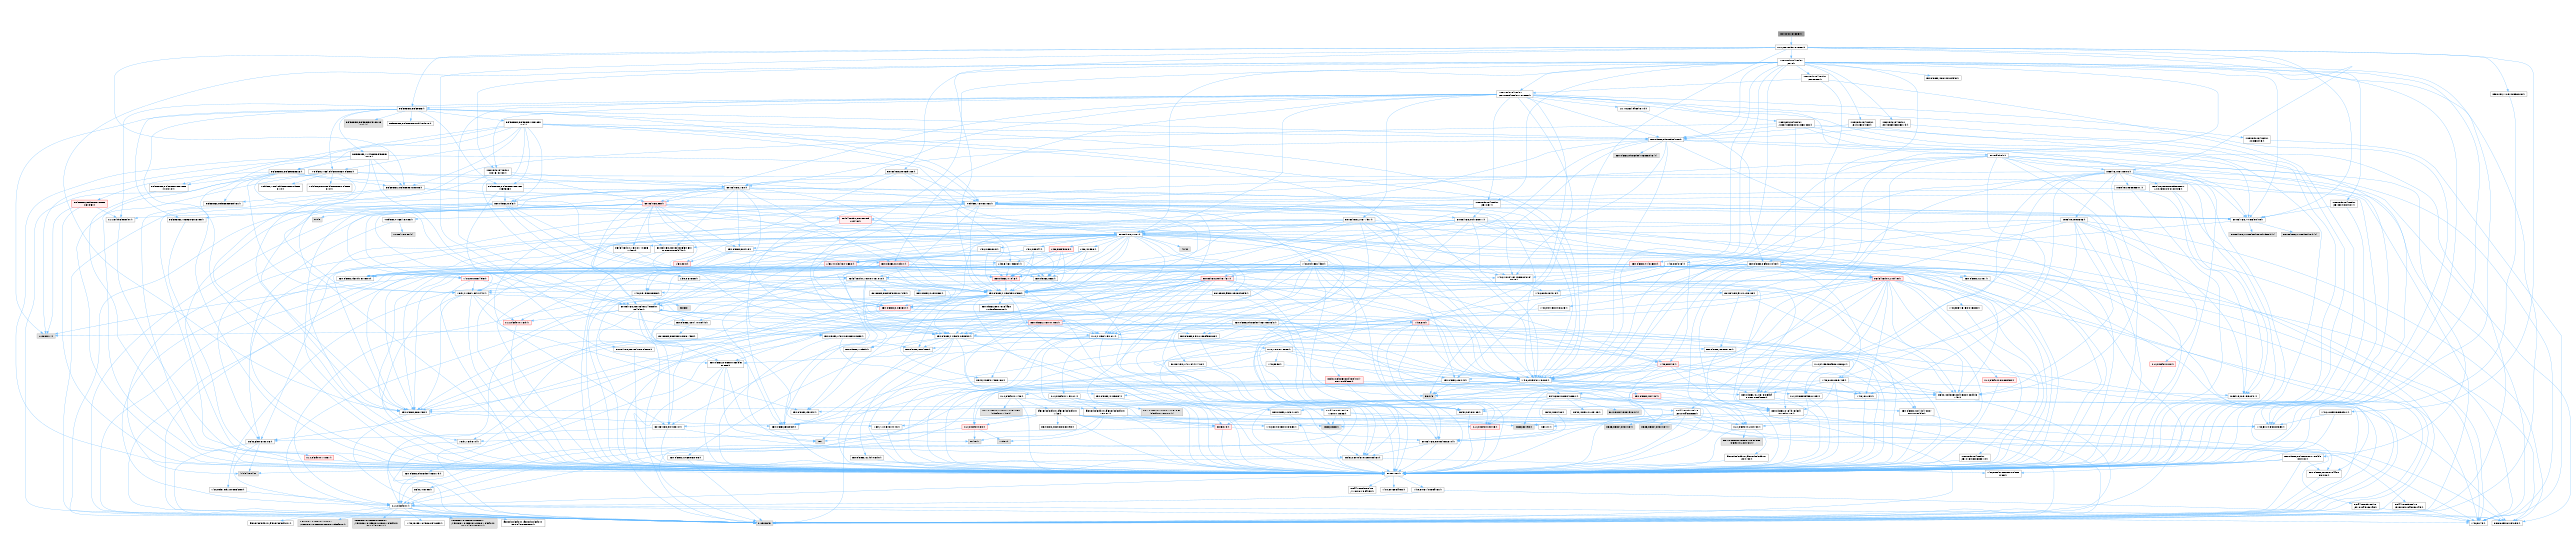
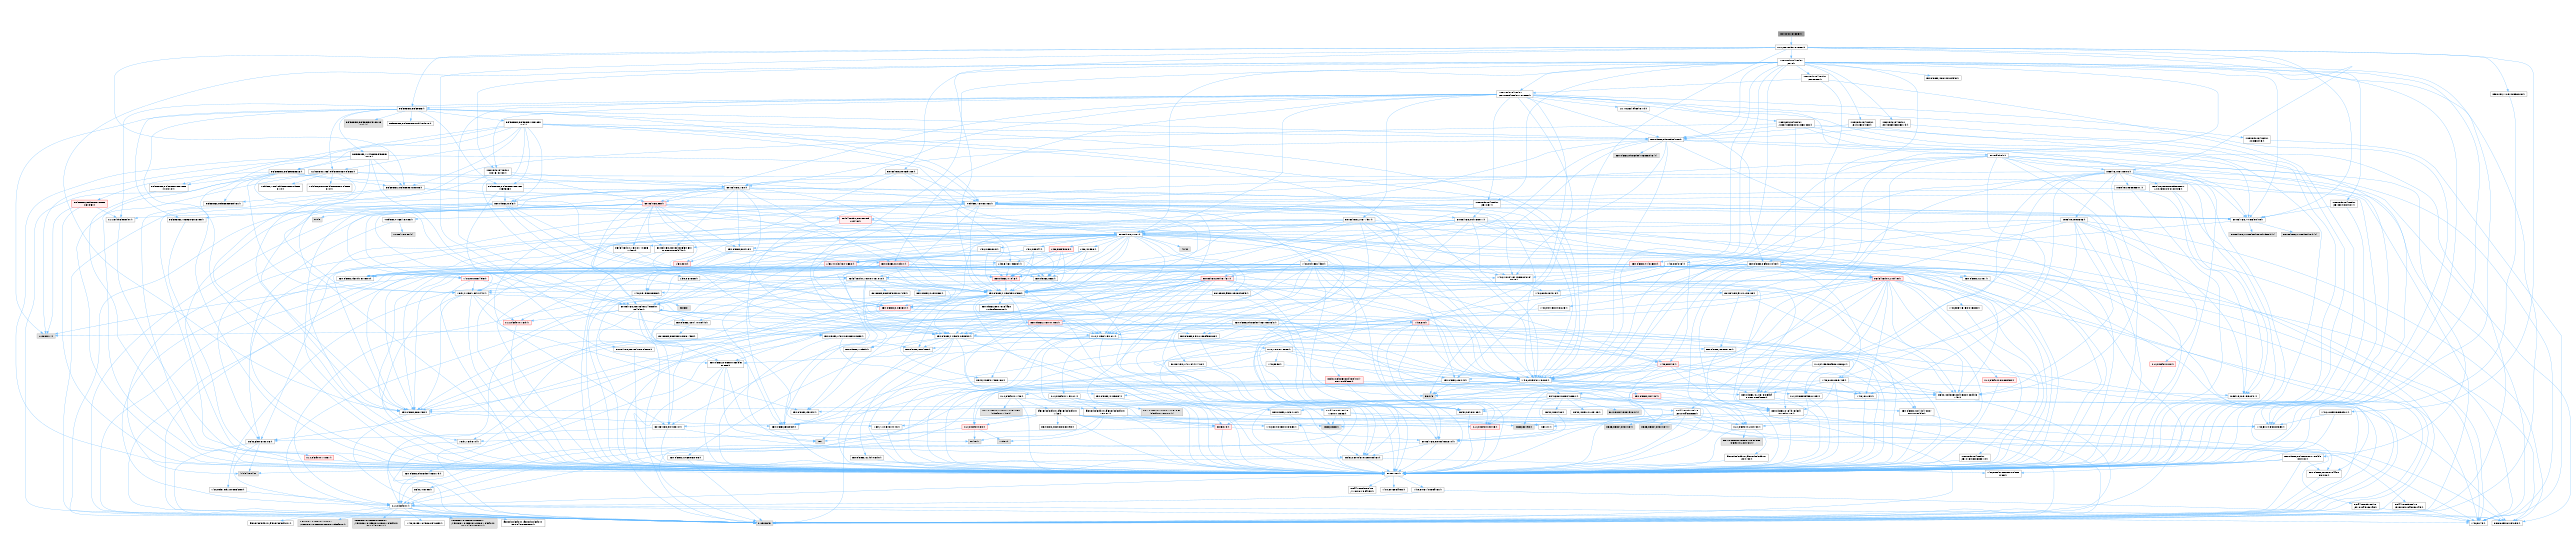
node "UObject/WeakObjectPtrTemplates.h": label "UObject/WeakObjectPtrTemplates.h" -> "IsAbstract/WeakObjectPtrTemplates.h"
edge "Templates/UnrealTemplate.h" -> "Containers/ContainerAllocation Policies.h": now "Templates/UnrealTemplate.h" -> "HAL/UnrealMemory.h"
edge "String/FormatStringSan.h" -> "Traits/IsTString.h": added
